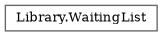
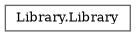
node "Library.WaitingList": label "Library.WaitingList" -> "Library.Library"
